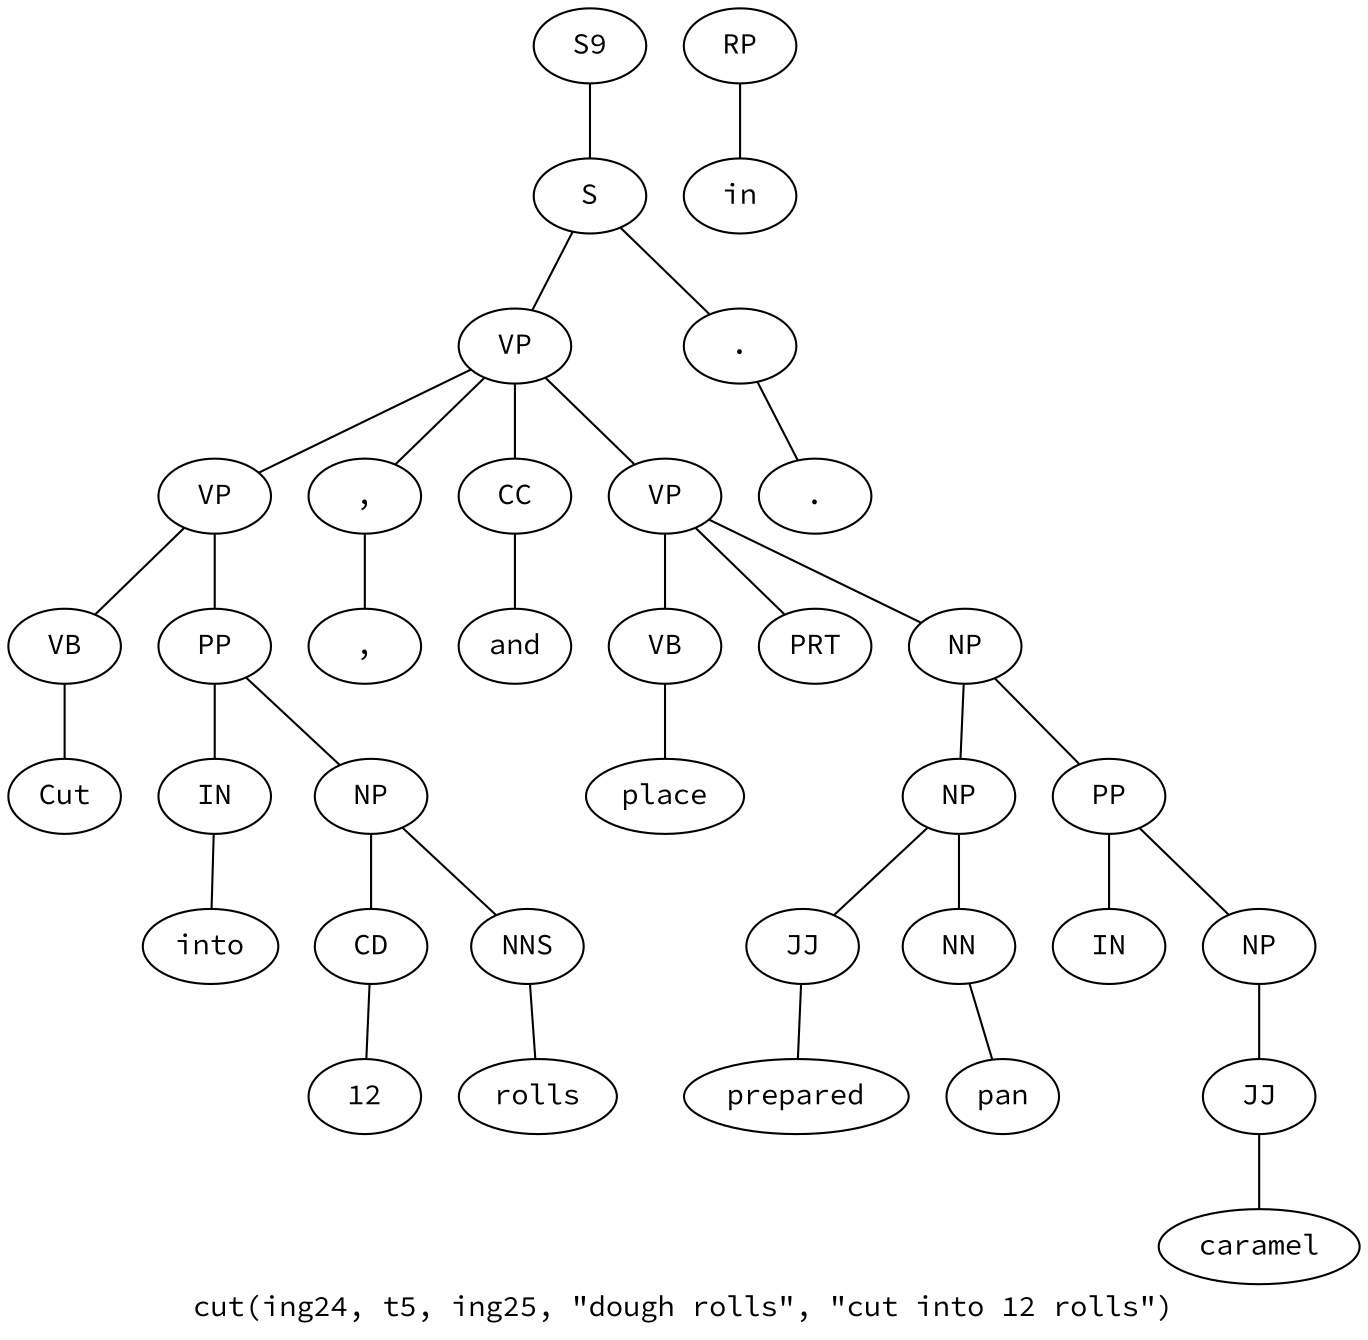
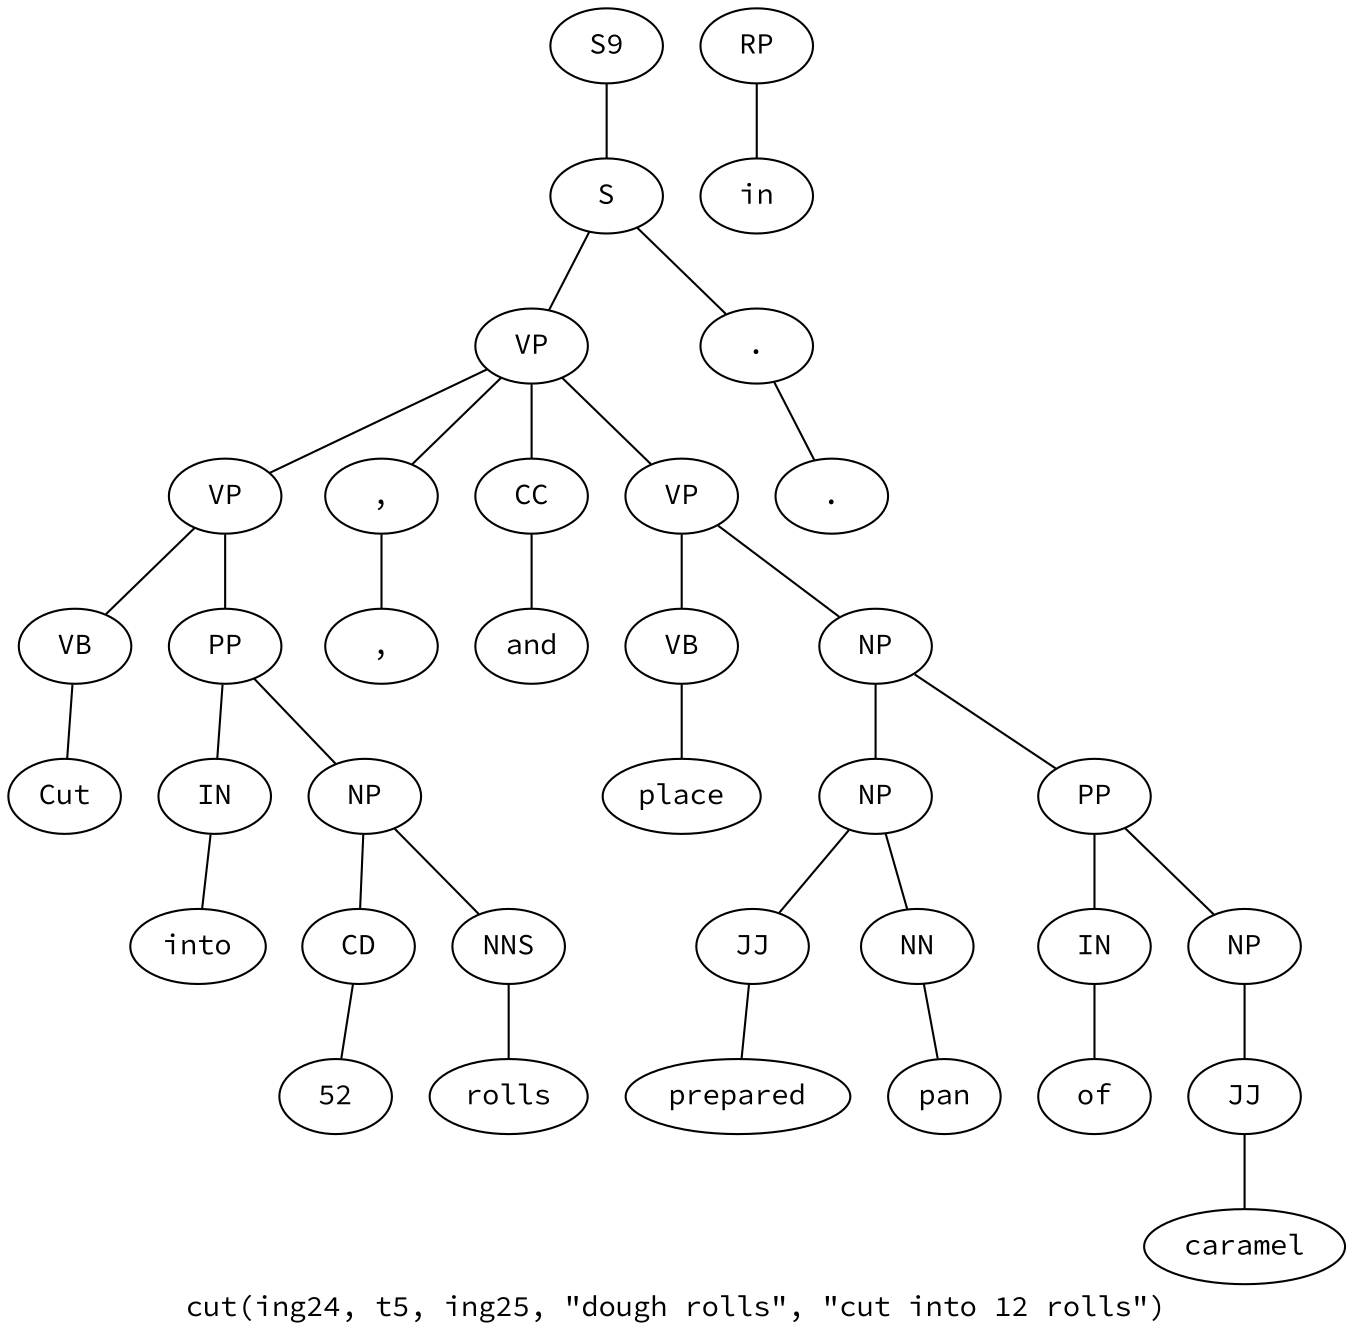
node "PRT": removed
node "12": label "12" -> "52"
node "of": added
